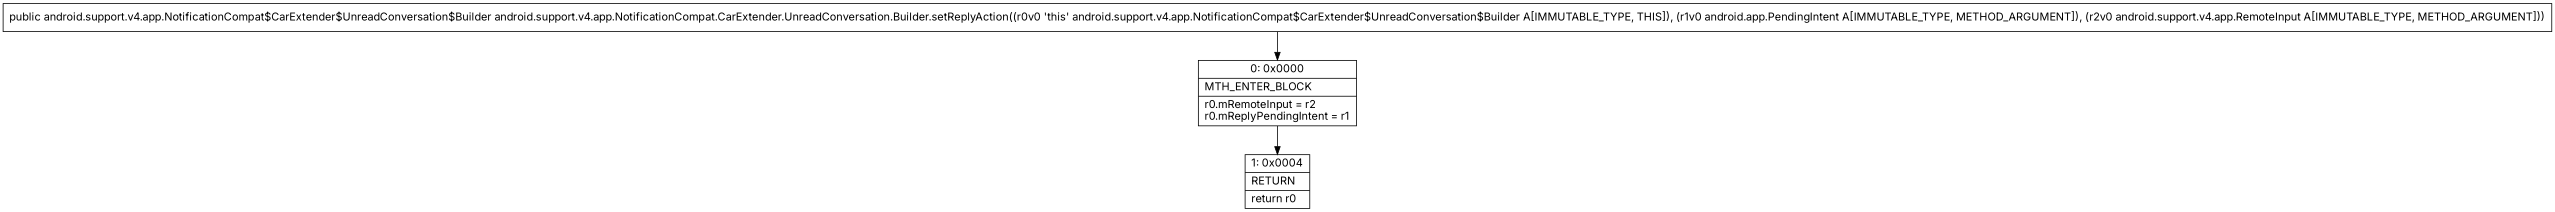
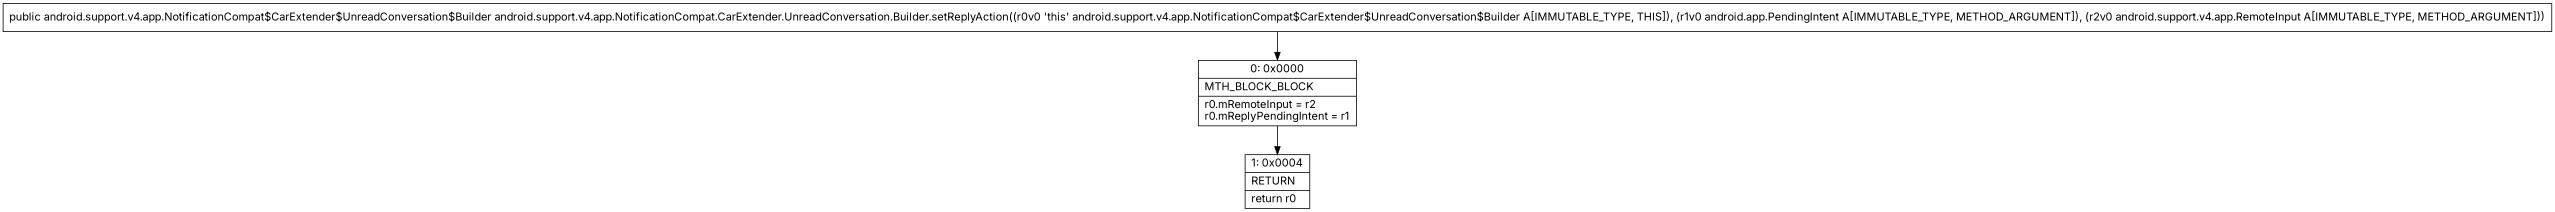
node "0: 0x0000": text "MTH_ENTER_BLOCK" -> "MTH_BLOCK_BLOCK"
